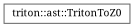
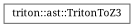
node "triton::ast::TritonToZ0": label "triton::ast::TritonToZ0" -> "triton::ast::TritonToZ3"
